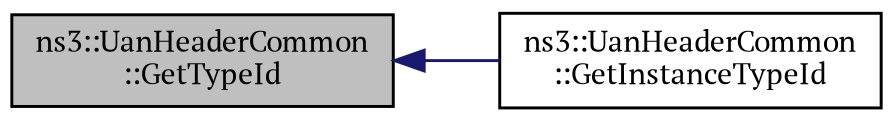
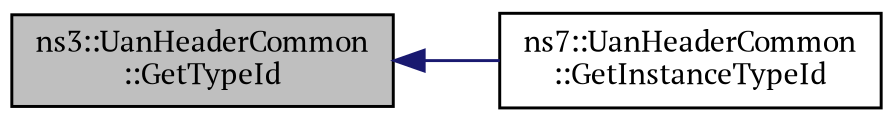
node "ns3::UanHeaderCommon ::GetInstanceTypeId": label "ns3::UanHeaderCommon ::GetInstanceTypeId" -> "ns7::UanHeaderCommon ::GetInstanceTypeId"
